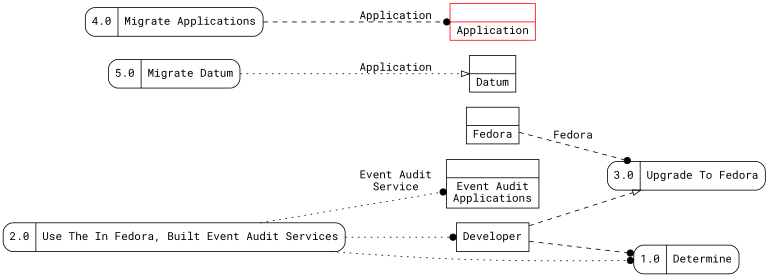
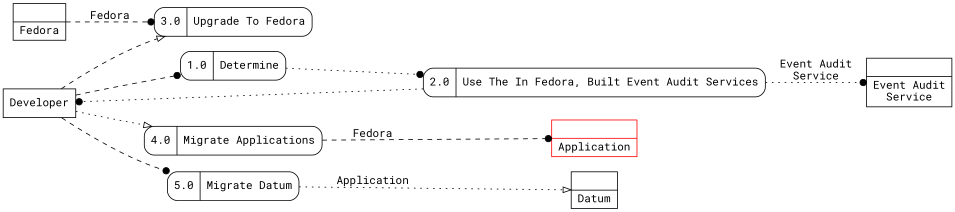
edge "4.0" -> "Application": label "Application" -> "Fedora"
edge "Developer" -> "4.0": added
edge "Developer" -> "5.0": added
node "Event Audit": text "Applications" -> "Service"
edge "2.0" -> "1.0": reversed
